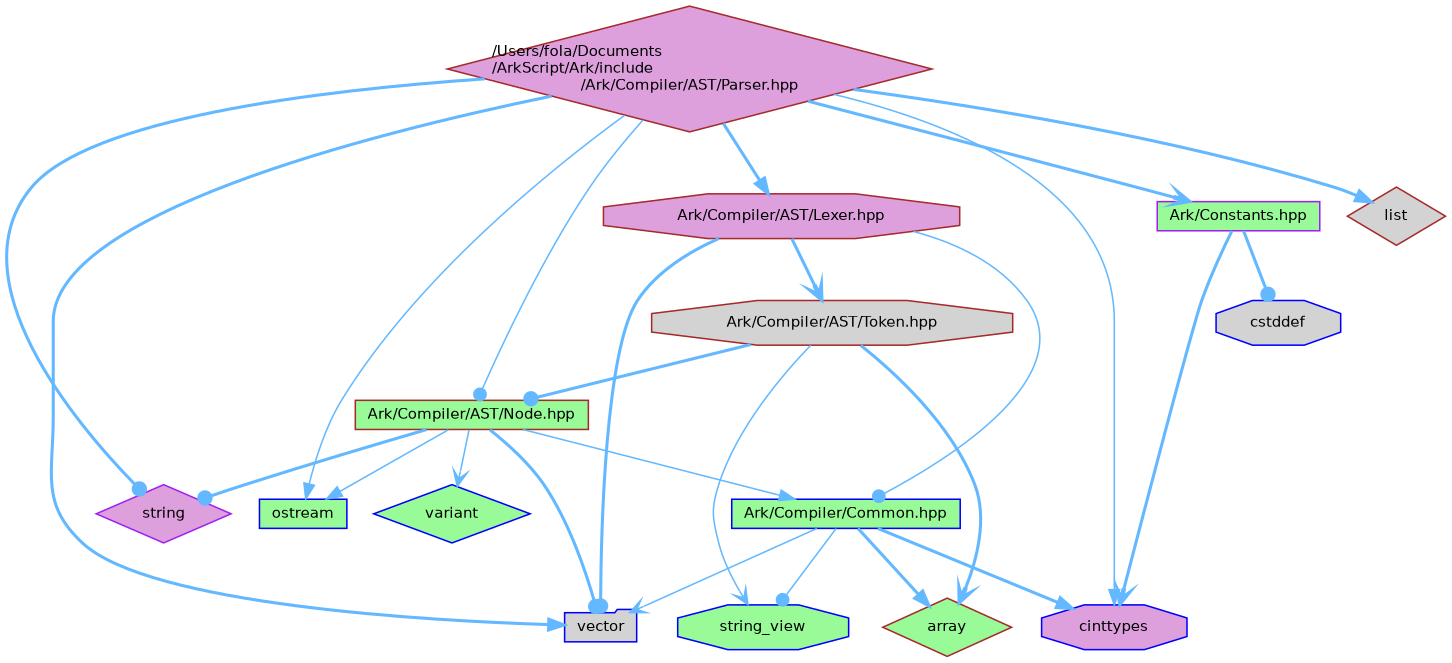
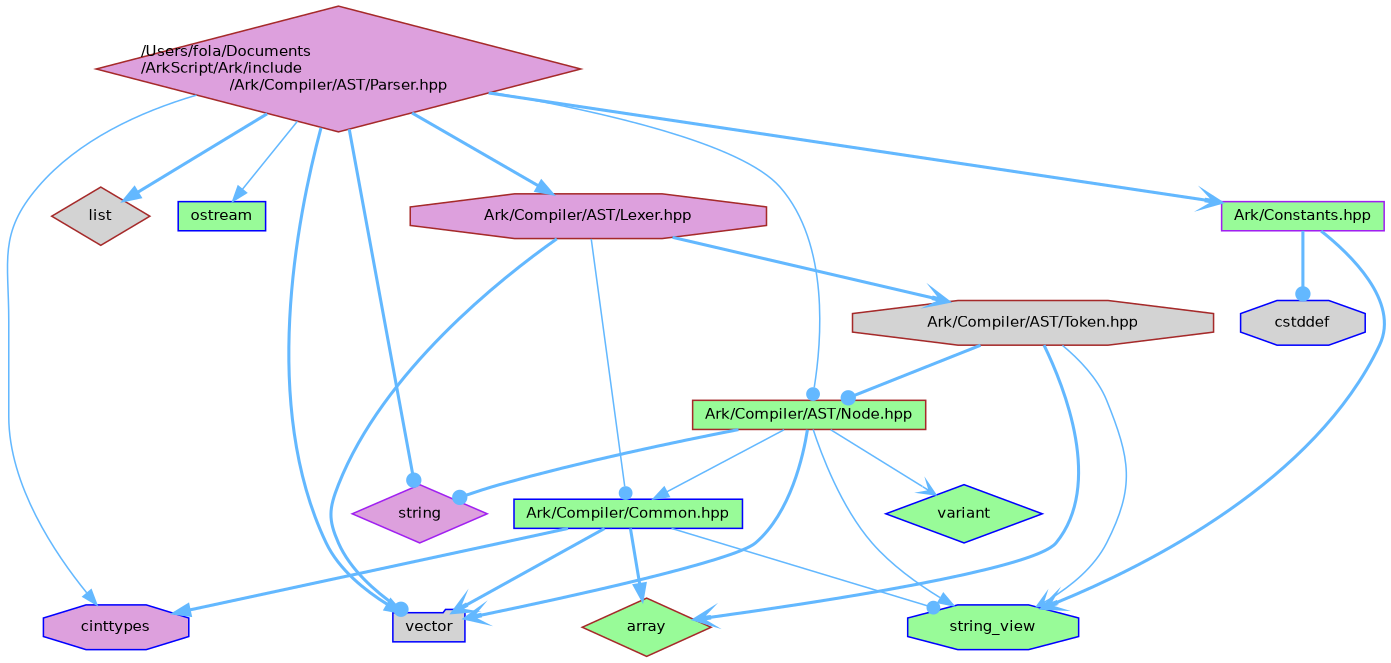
edge "Ark/Constants.hpp" -> "cinttypes": now "Ark/Constants.hpp" -> "string_view"
edge "Ark/Compiler/AST/Node.hpp" -> "ostream": now "Ark/Compiler/AST/Node.hpp" -> "string_view"
edge "Ark/Compiler/AST/Node.hpp" -> "vector": arrowhead dot -> vee
edge "Ark/Compiler/Common.hpp" -> "vector": style solid -> bold
